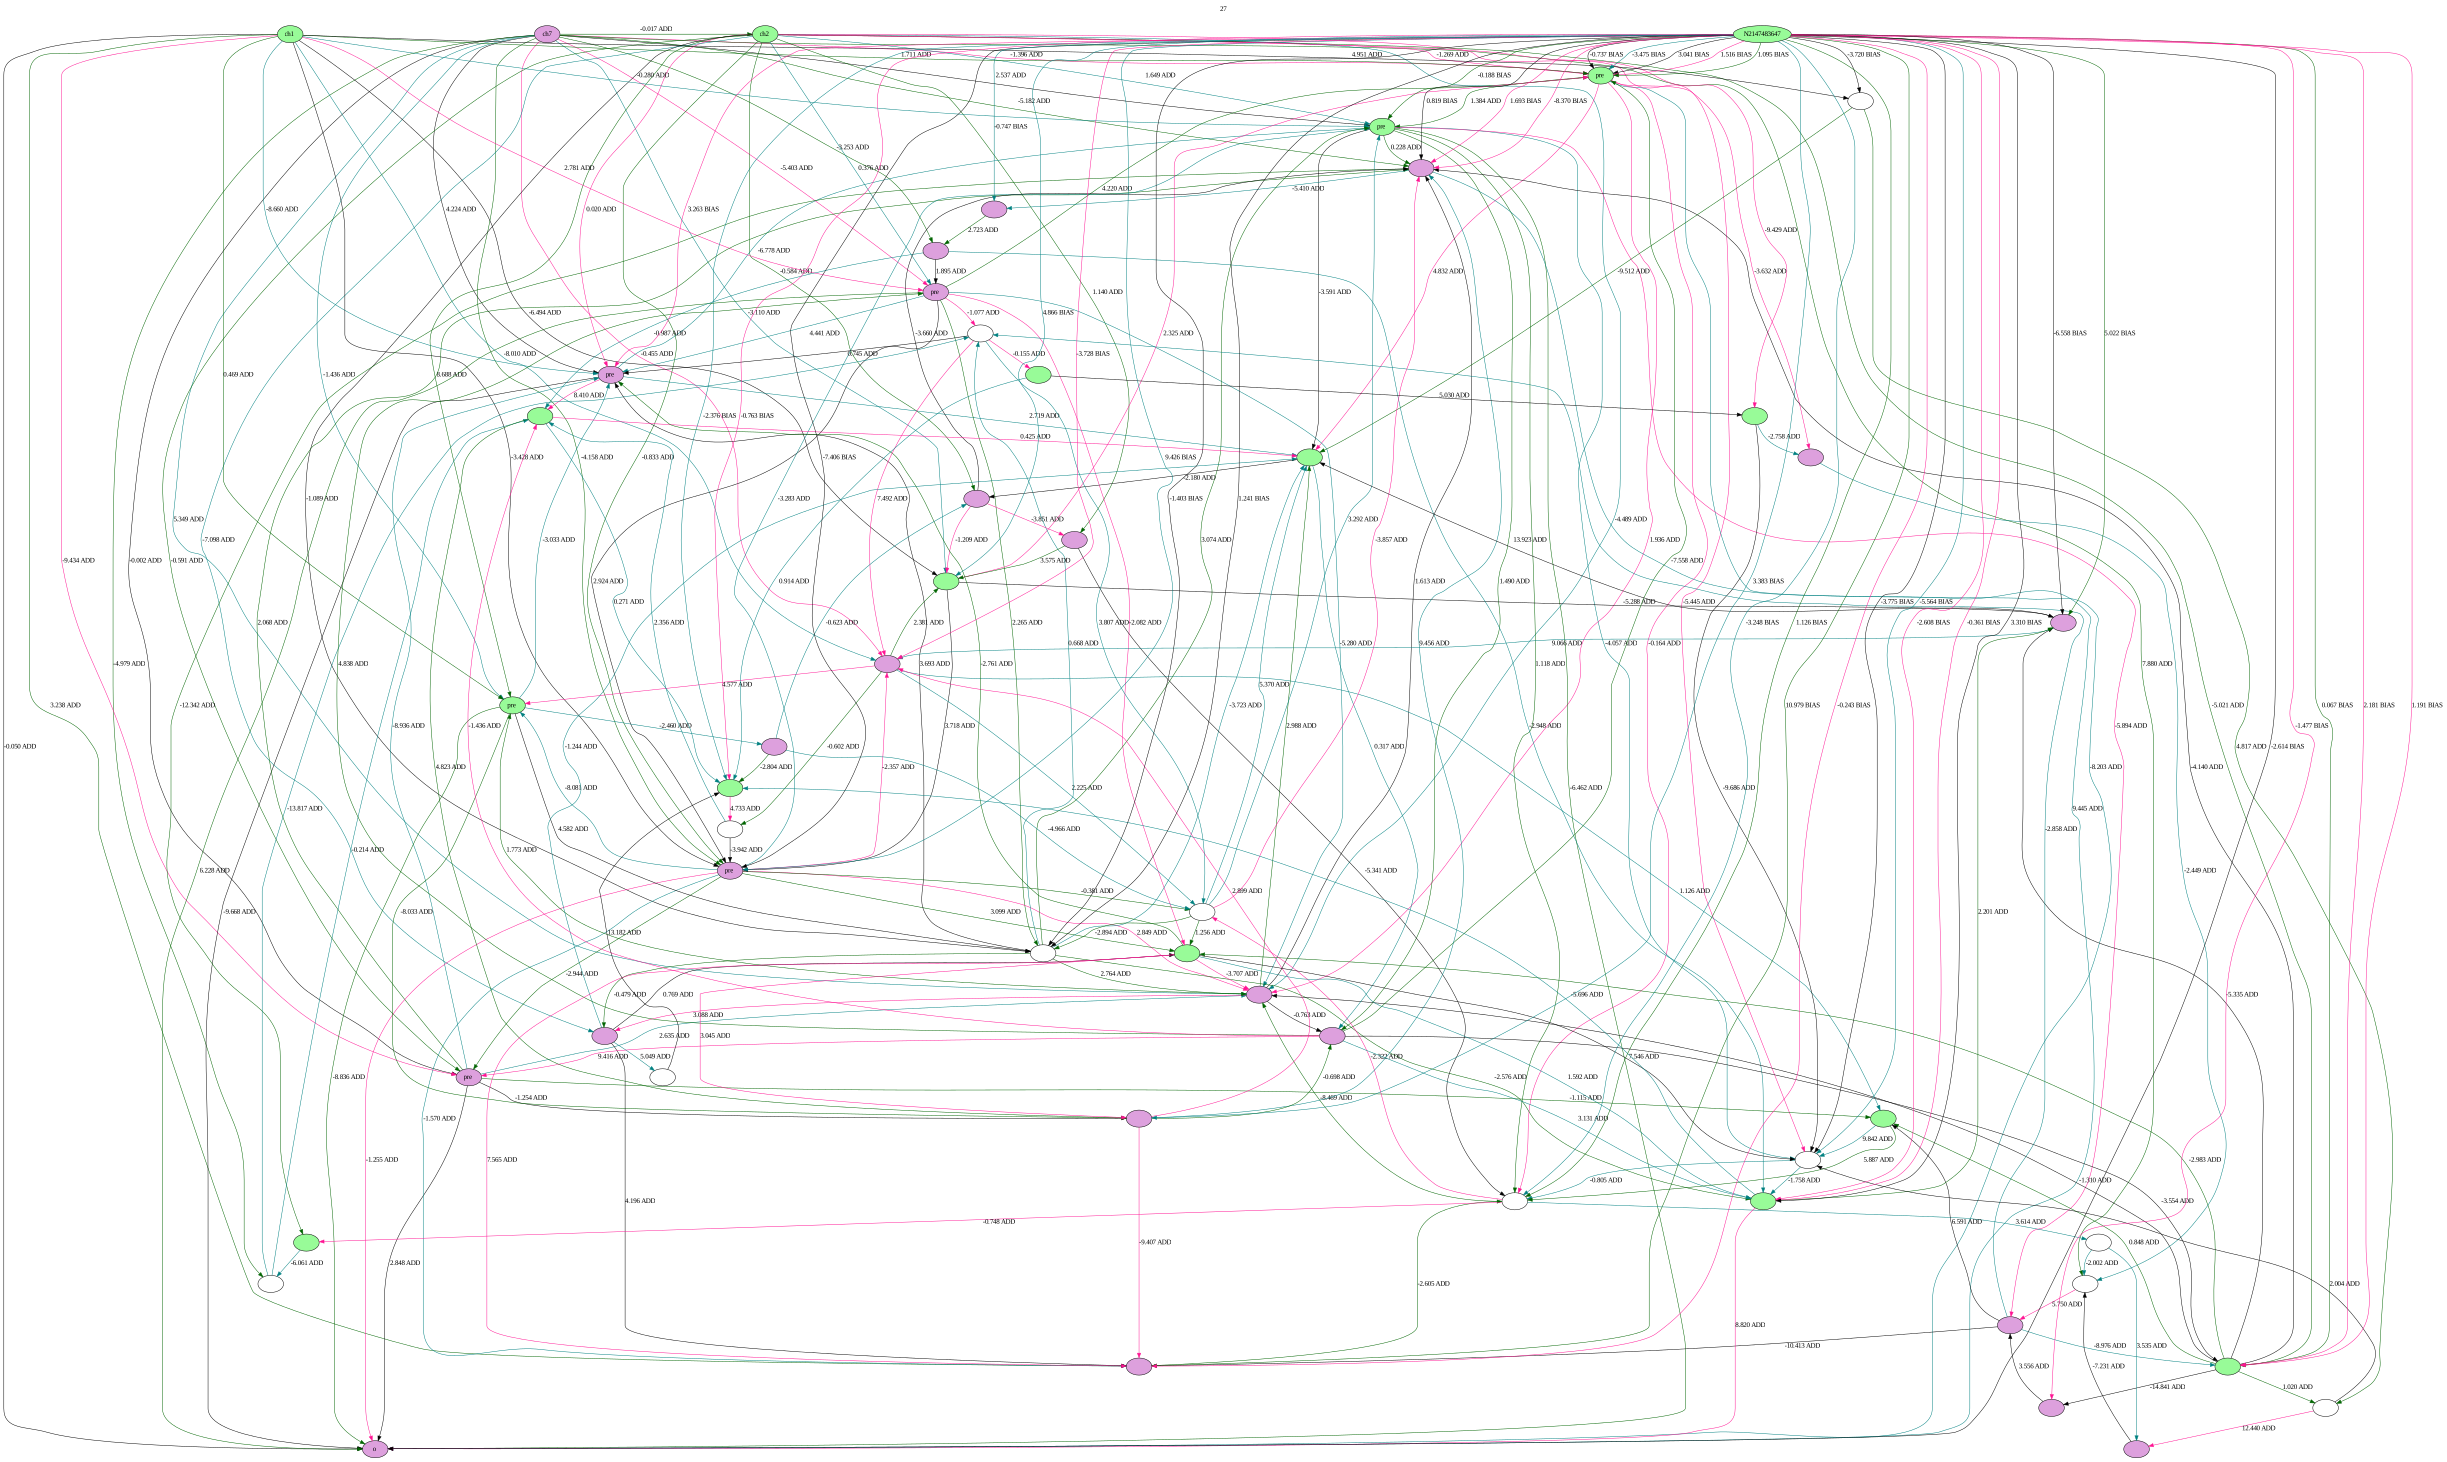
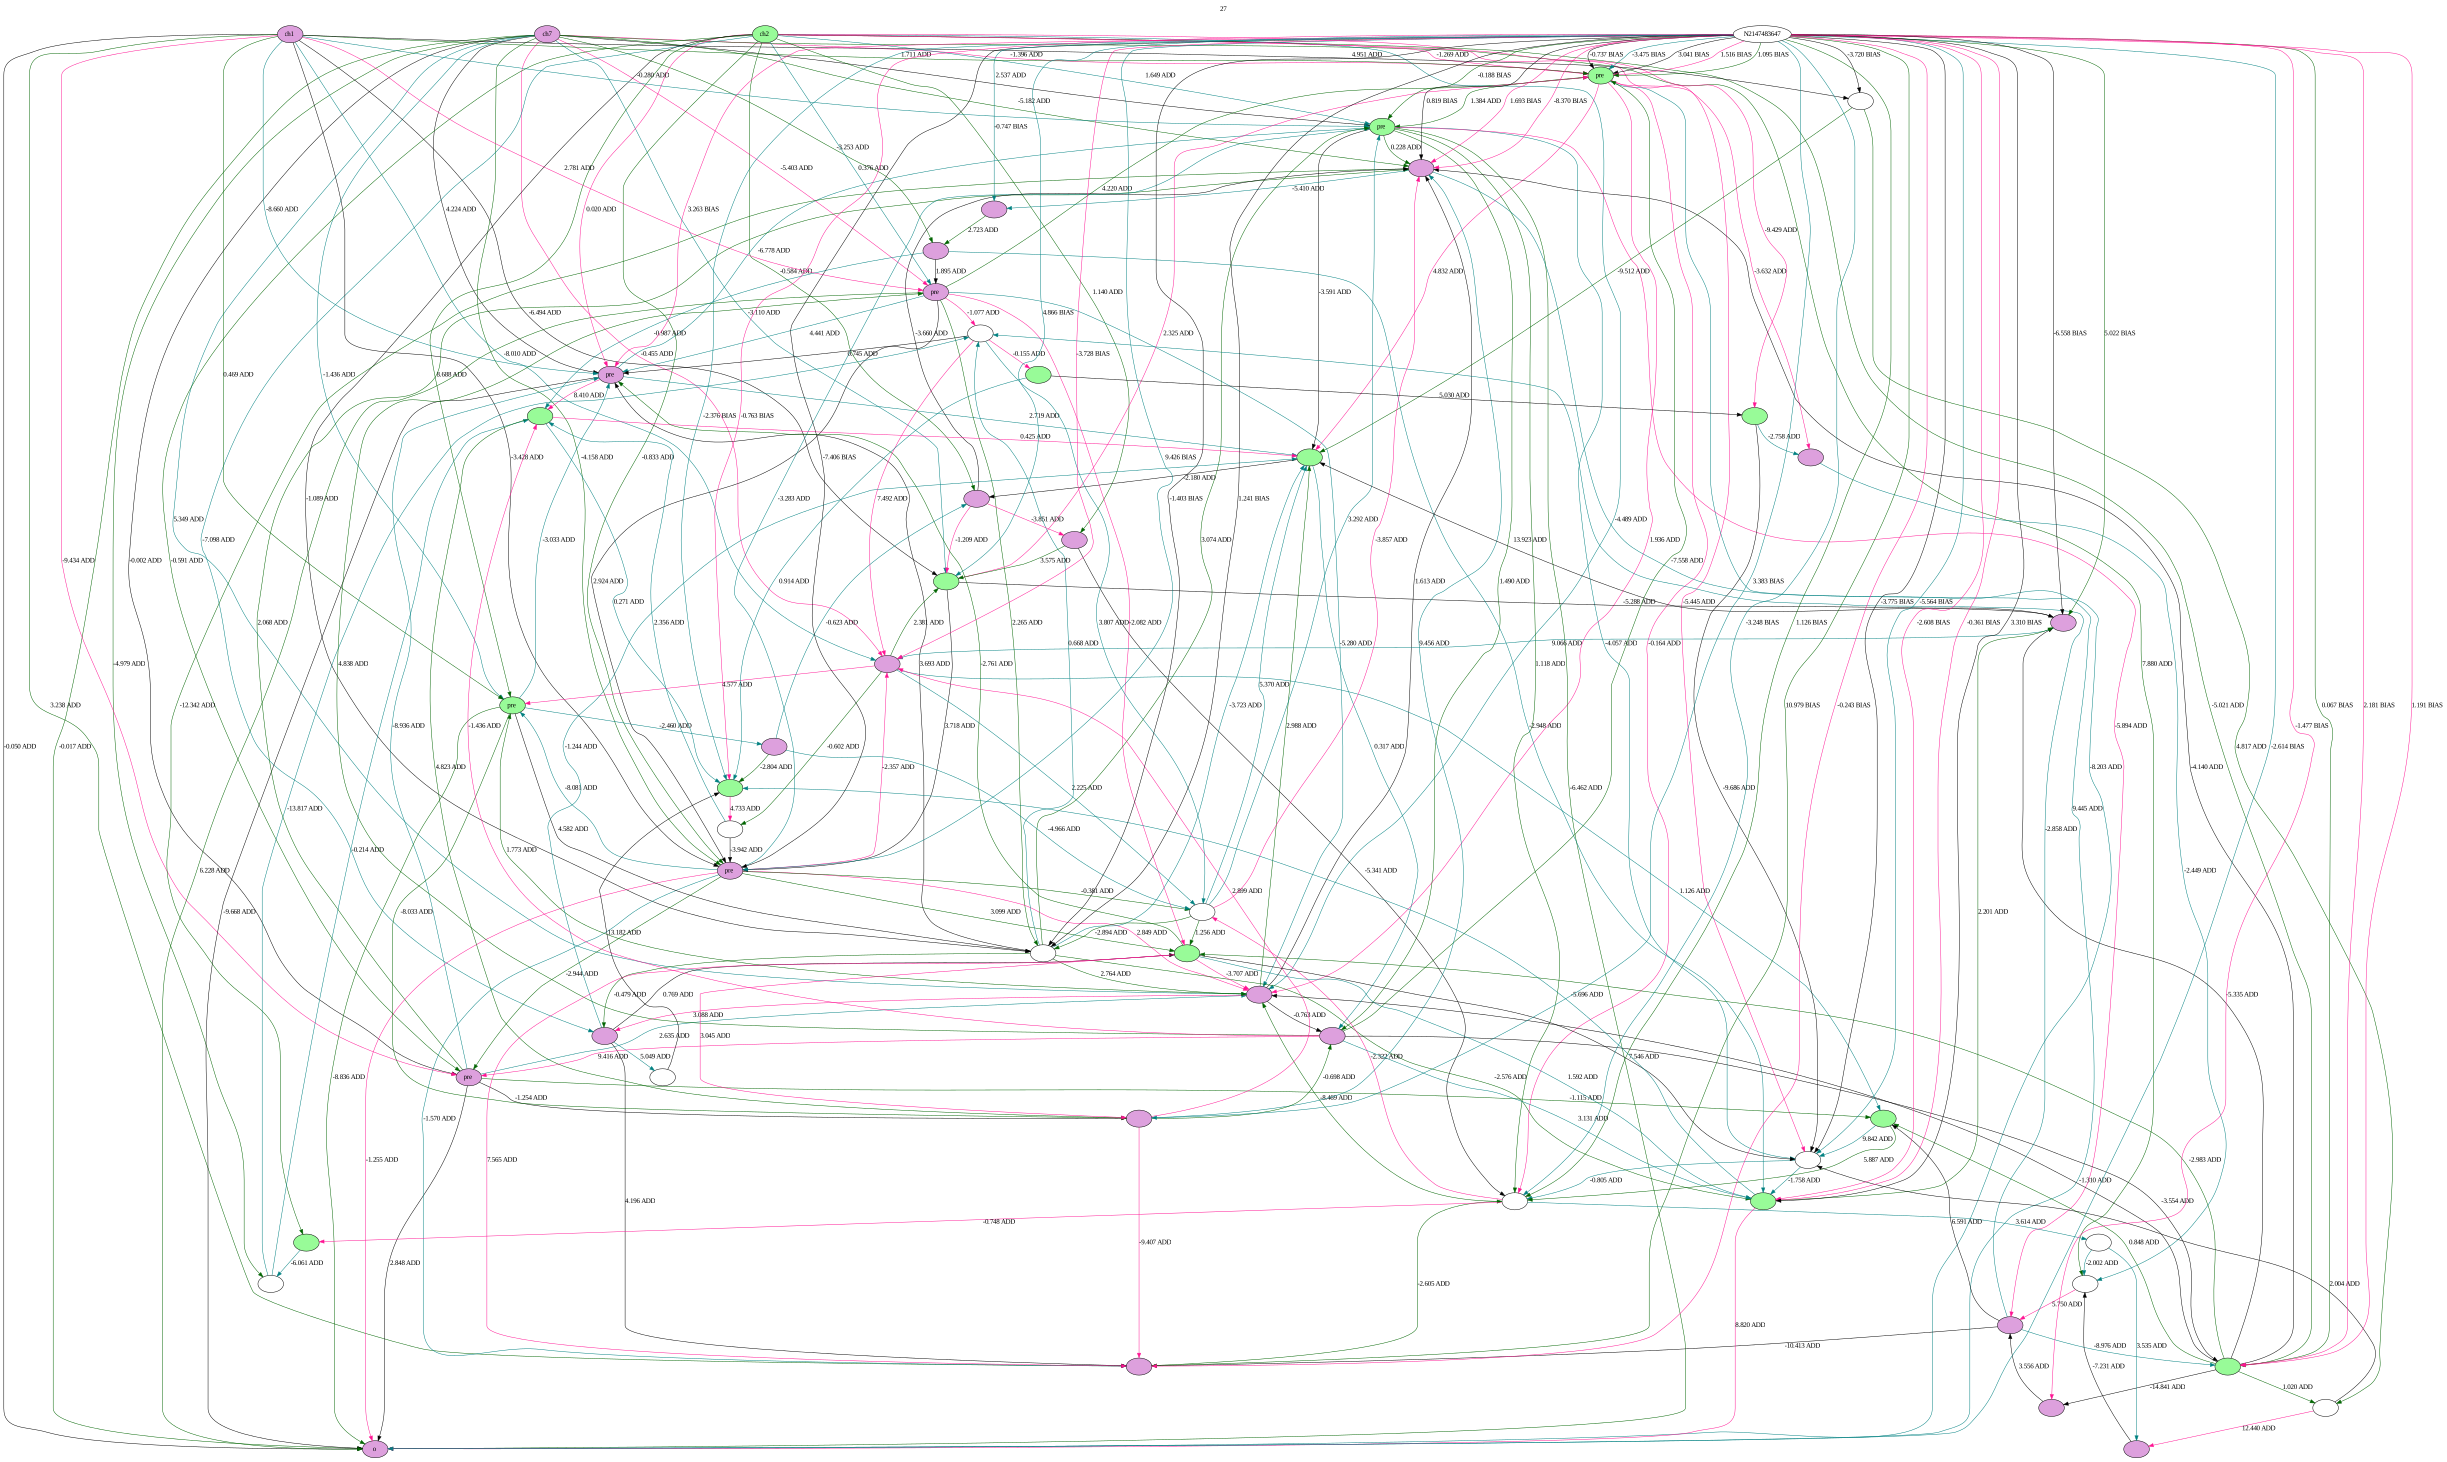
node "ch1": fillcolor palegreen -> plum
edge "ch7" -> "ch2": now "ch7" -> "o"
node "N2147483647": fillcolor palegreen -> white
edge "N2147483647" -> "o": color black -> teal
